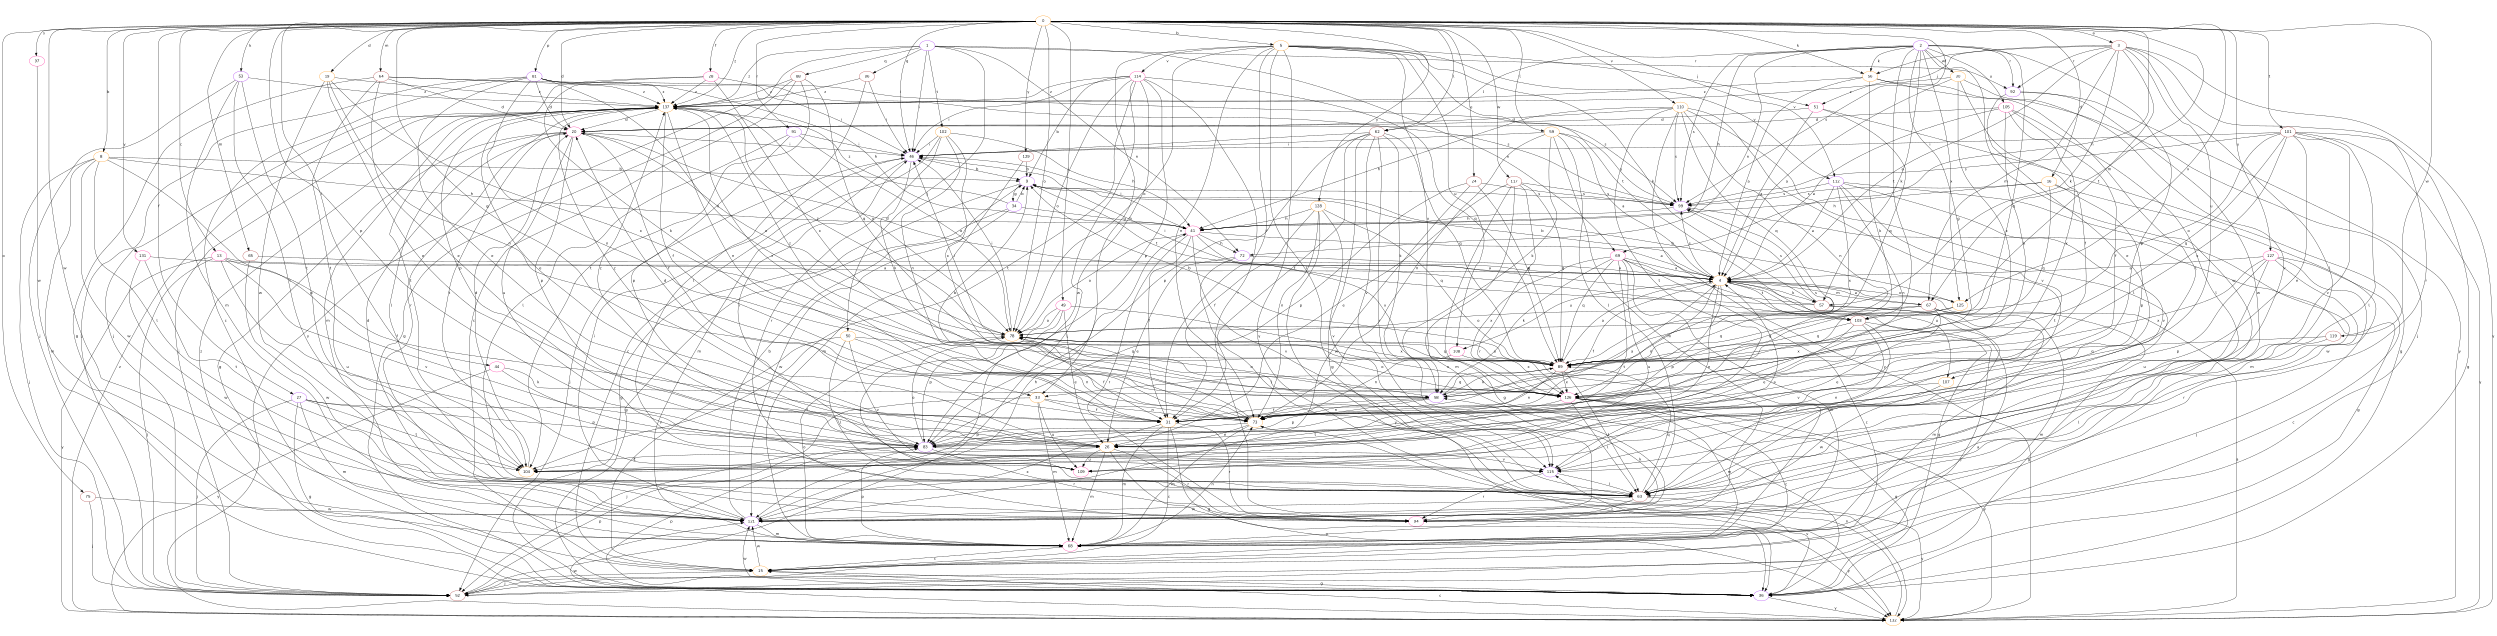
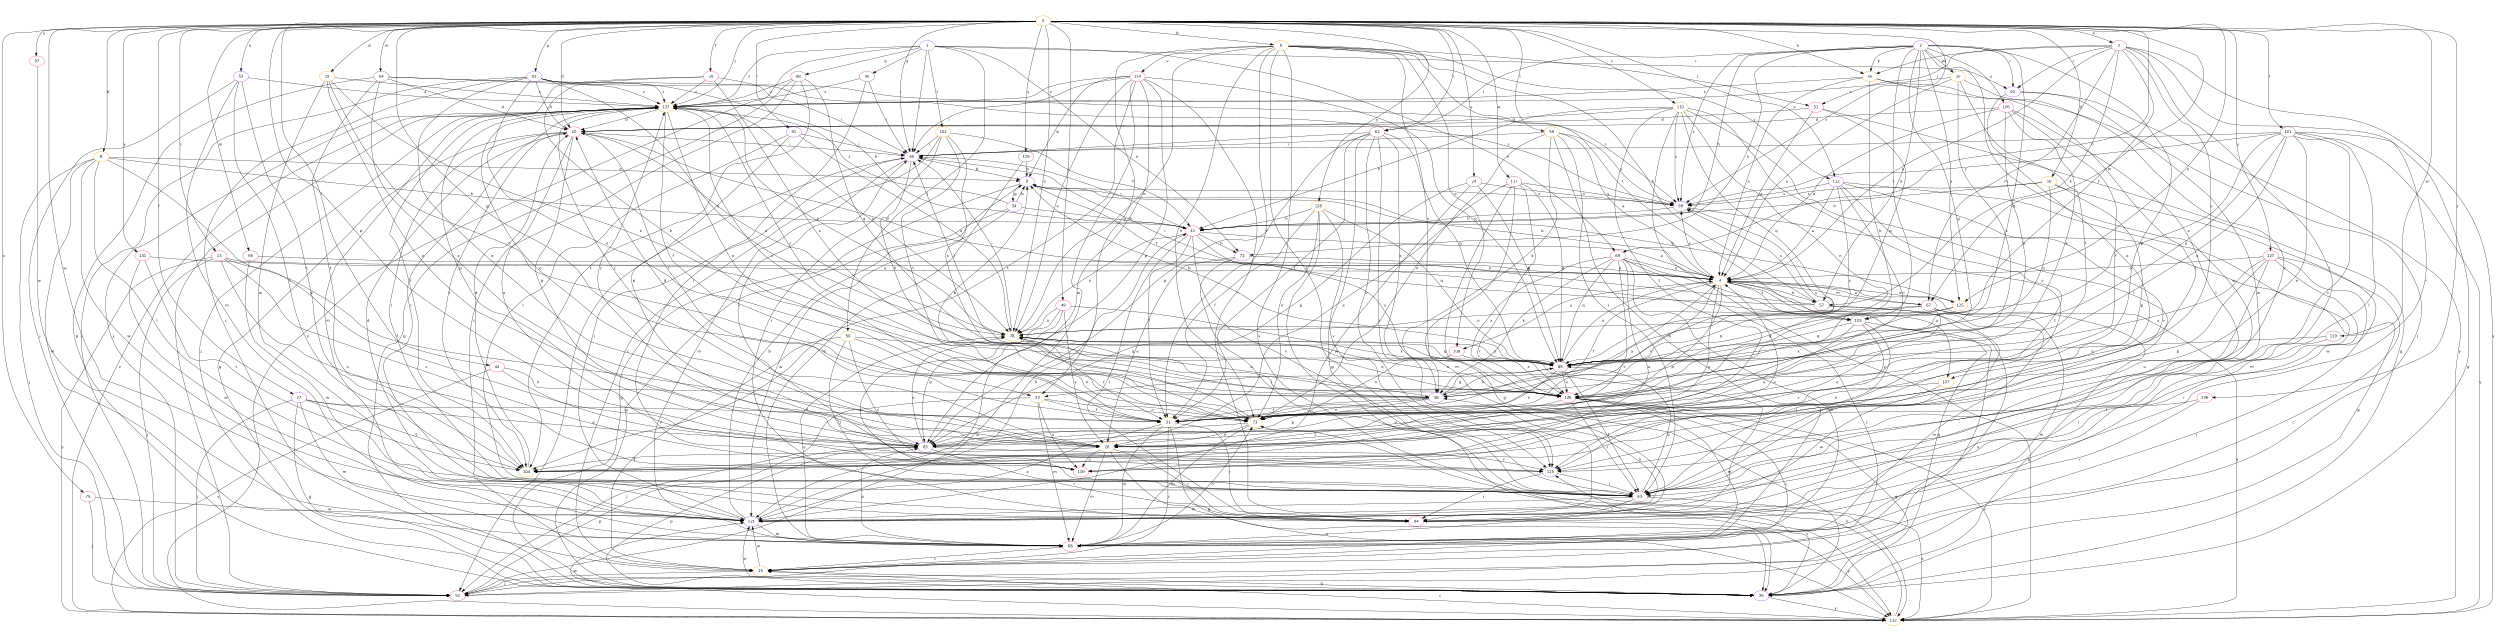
node "136": added
